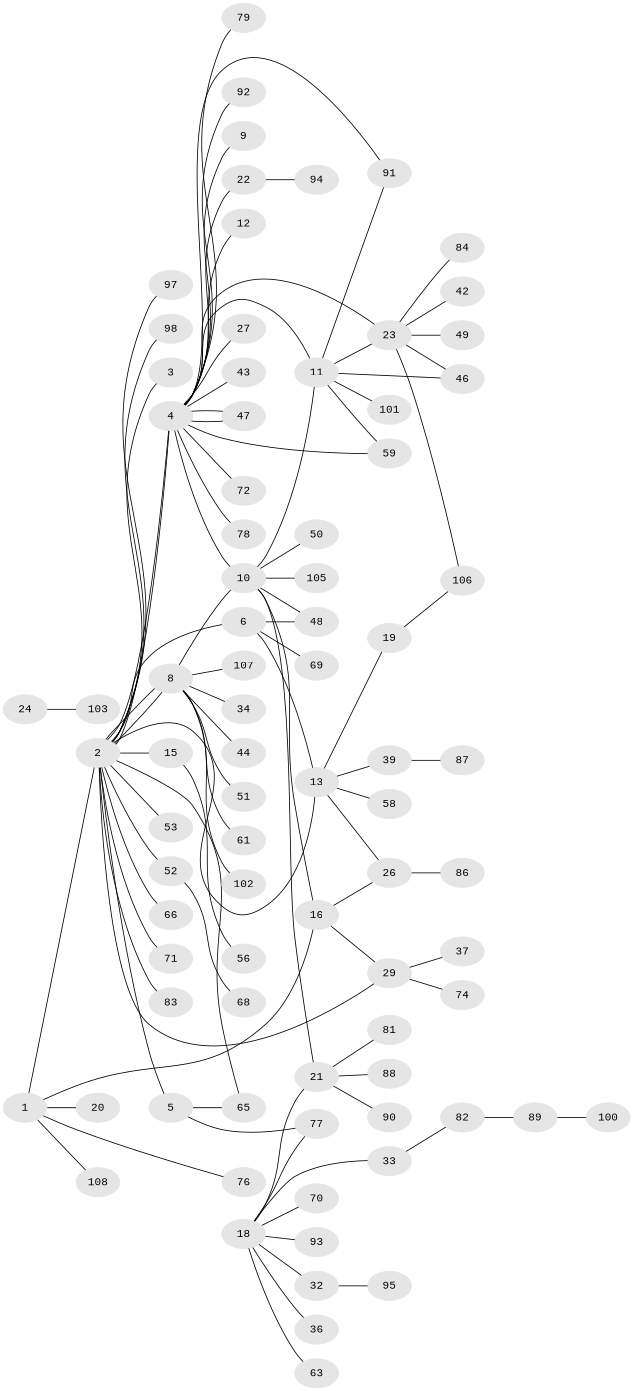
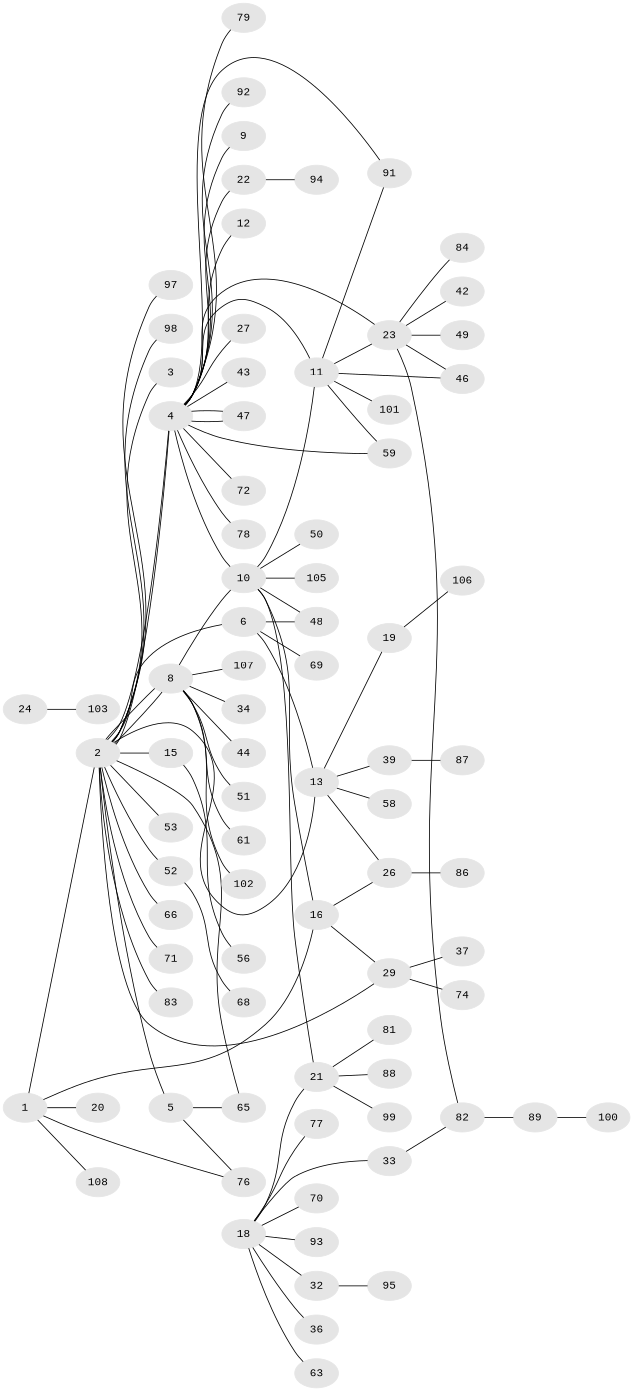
edge "23" -- "106": now "23" -- "82"
node "90": label "90" -> "99"
edge "5" -- "77": now "5" -- "76"
